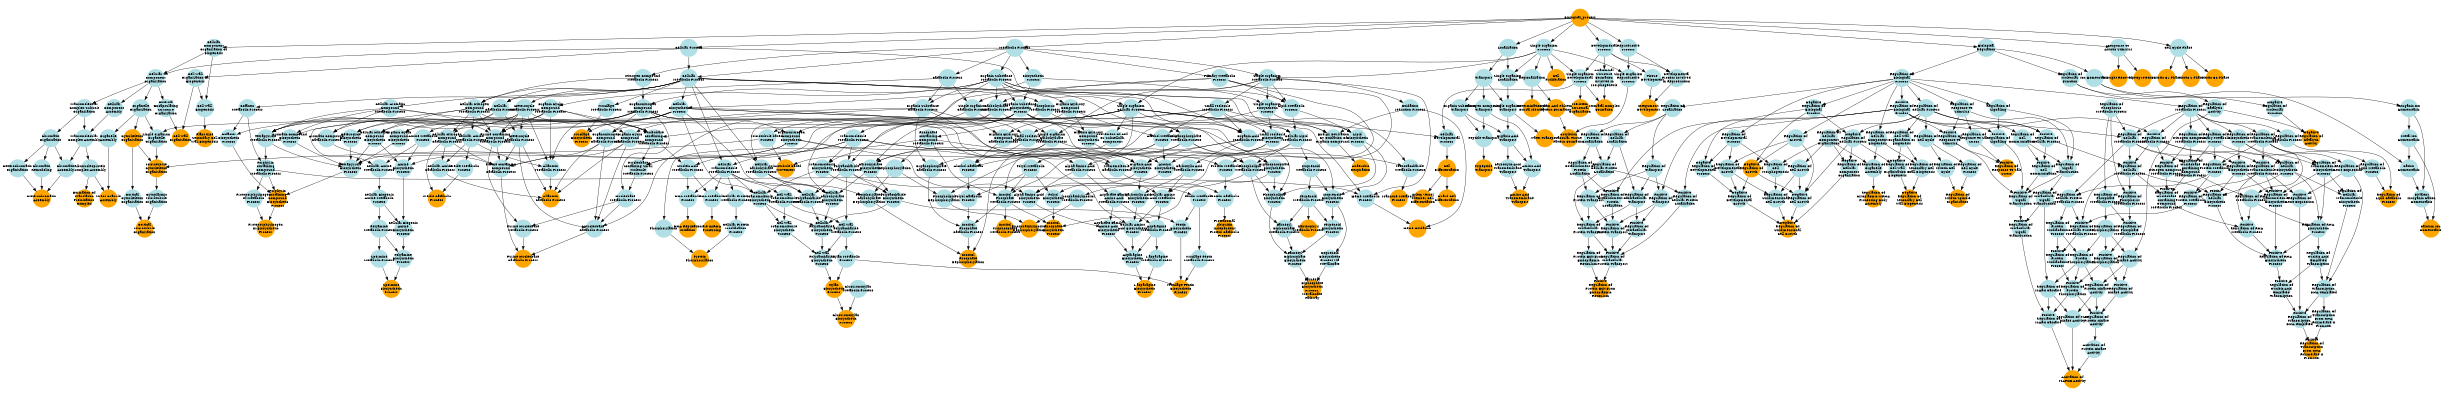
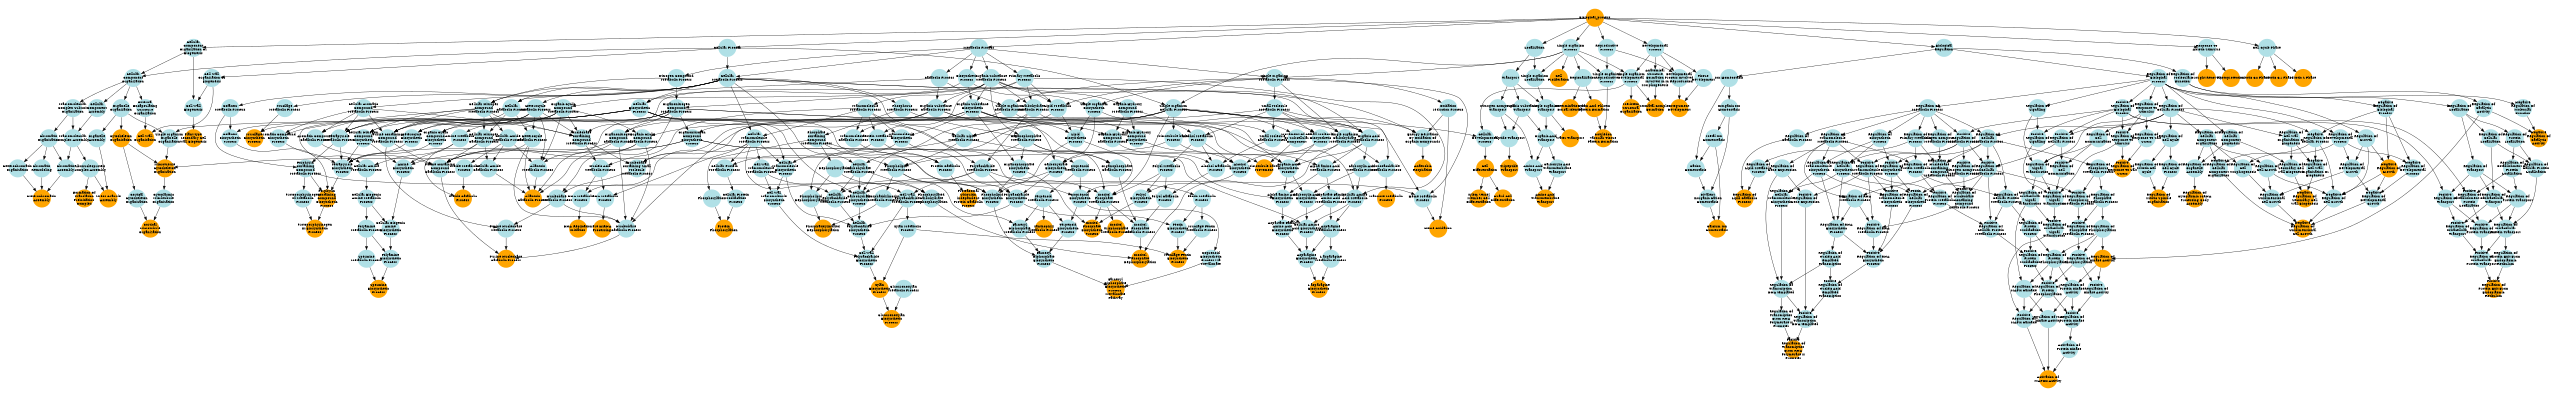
edge "Regulation Of Phosphorus Metabolic Process" -> "Regulation Of Cellular Metabolic Process": reversed
edge "Regulation Of Nitrogen Compound Metabolic Process" -> "Positive Regulation Of Nitrogen Compound Metabolic Process": removed
edge "Protein Metabolic Process" -> "Cellular Protein Metabolic Process": added
node "Positive Regulation Of Cellular Protein Localization": removed
node "Regulation Of Kinase Activity": fillcolor powderblue -> orange
